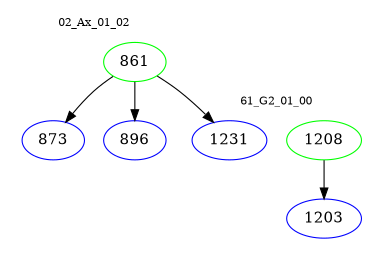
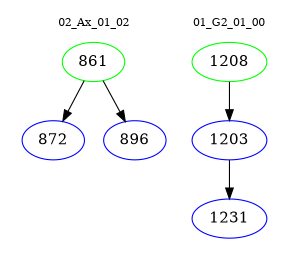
edge "861" -> "1231": now "1203" -> "1231"
cluster "61_G2_01_00": label "61_G2_01_00" -> "01_G2_01_00"
node "873": label "873" -> "872"
